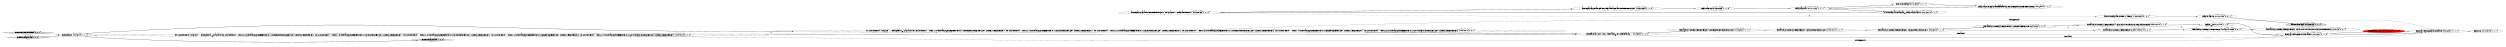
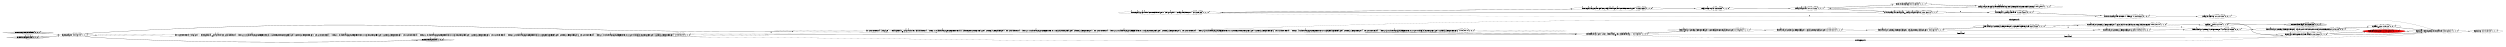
node "assertEquals(6,configState.offset())@@@19@@@['0', '0', '1']": added
edge "configStorage.stop()@@@21@@@['0', '0', '1']" -> "PowerMock.verifyAll()@@@22@@@['1', '1', '1']": now "logOffset = 5@@@11@@@['1', '1', '0']" -> "PowerMock.verifyAll()@@@22@@@['1', '1', '1']"
node "logOffset = 6@@@12@@@['0', '0', '1']": added
